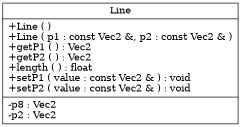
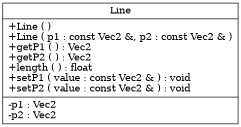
node "Line": text "-p8 : Vec2" -> "-p1 : Vec2"
